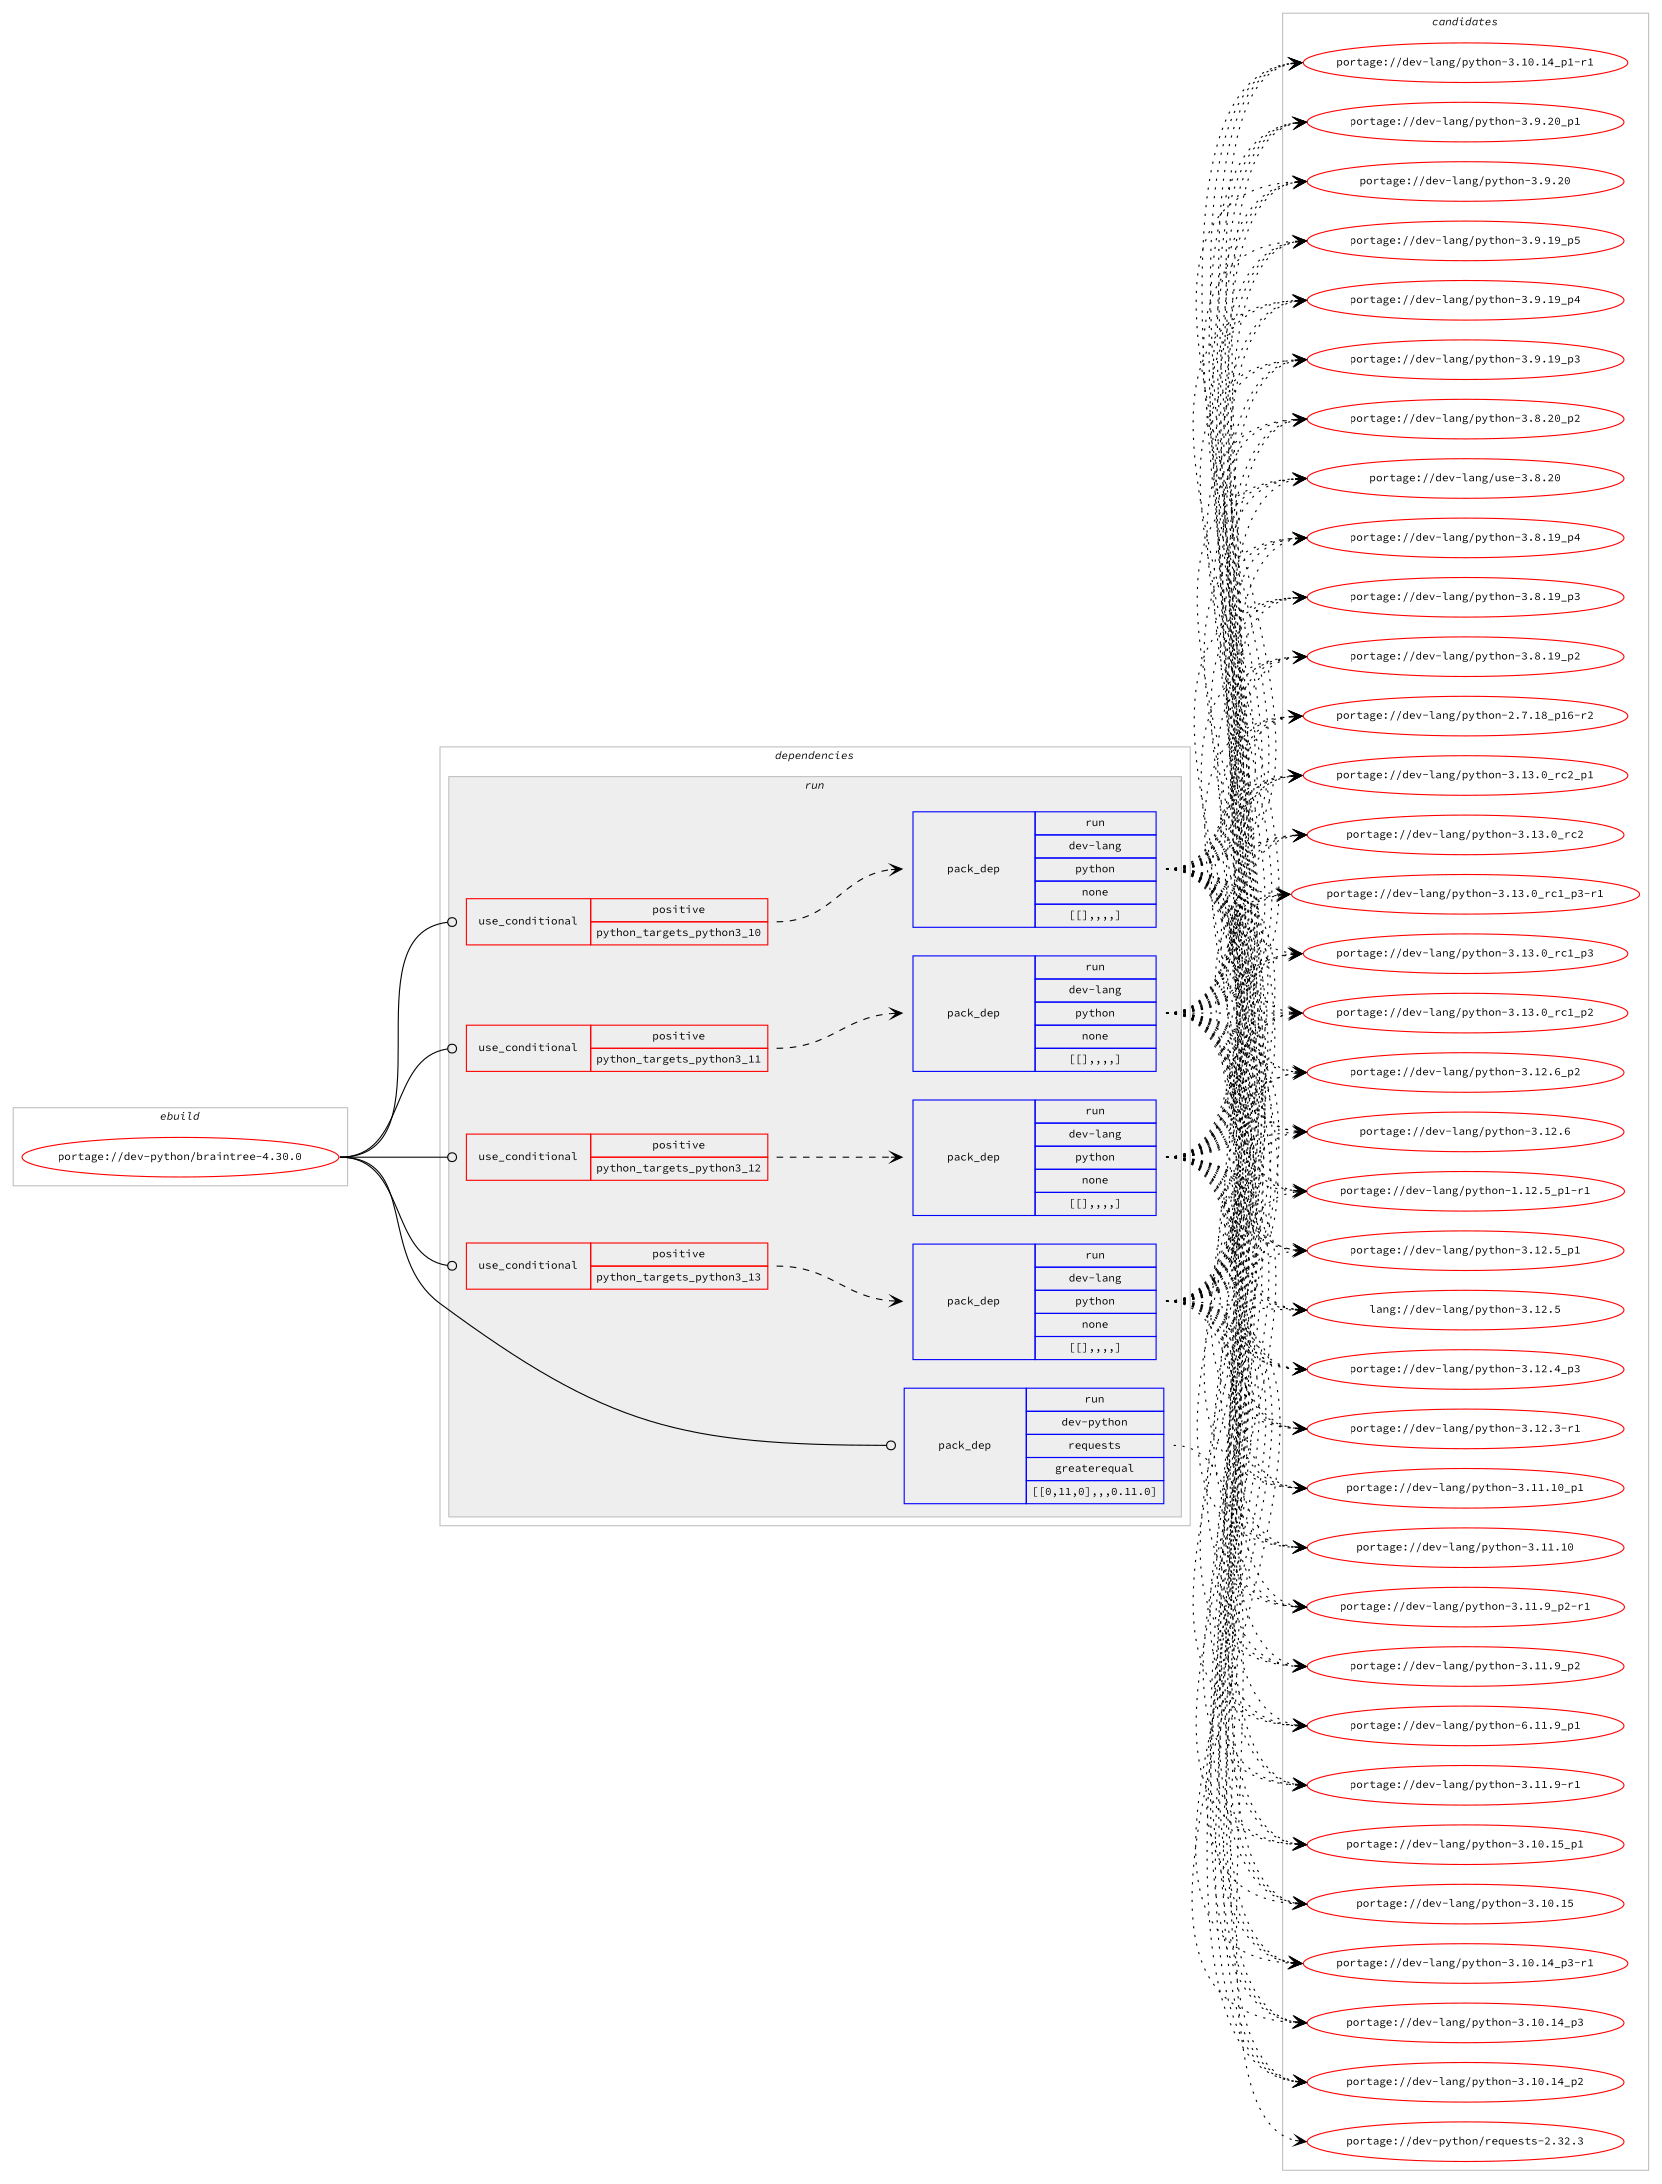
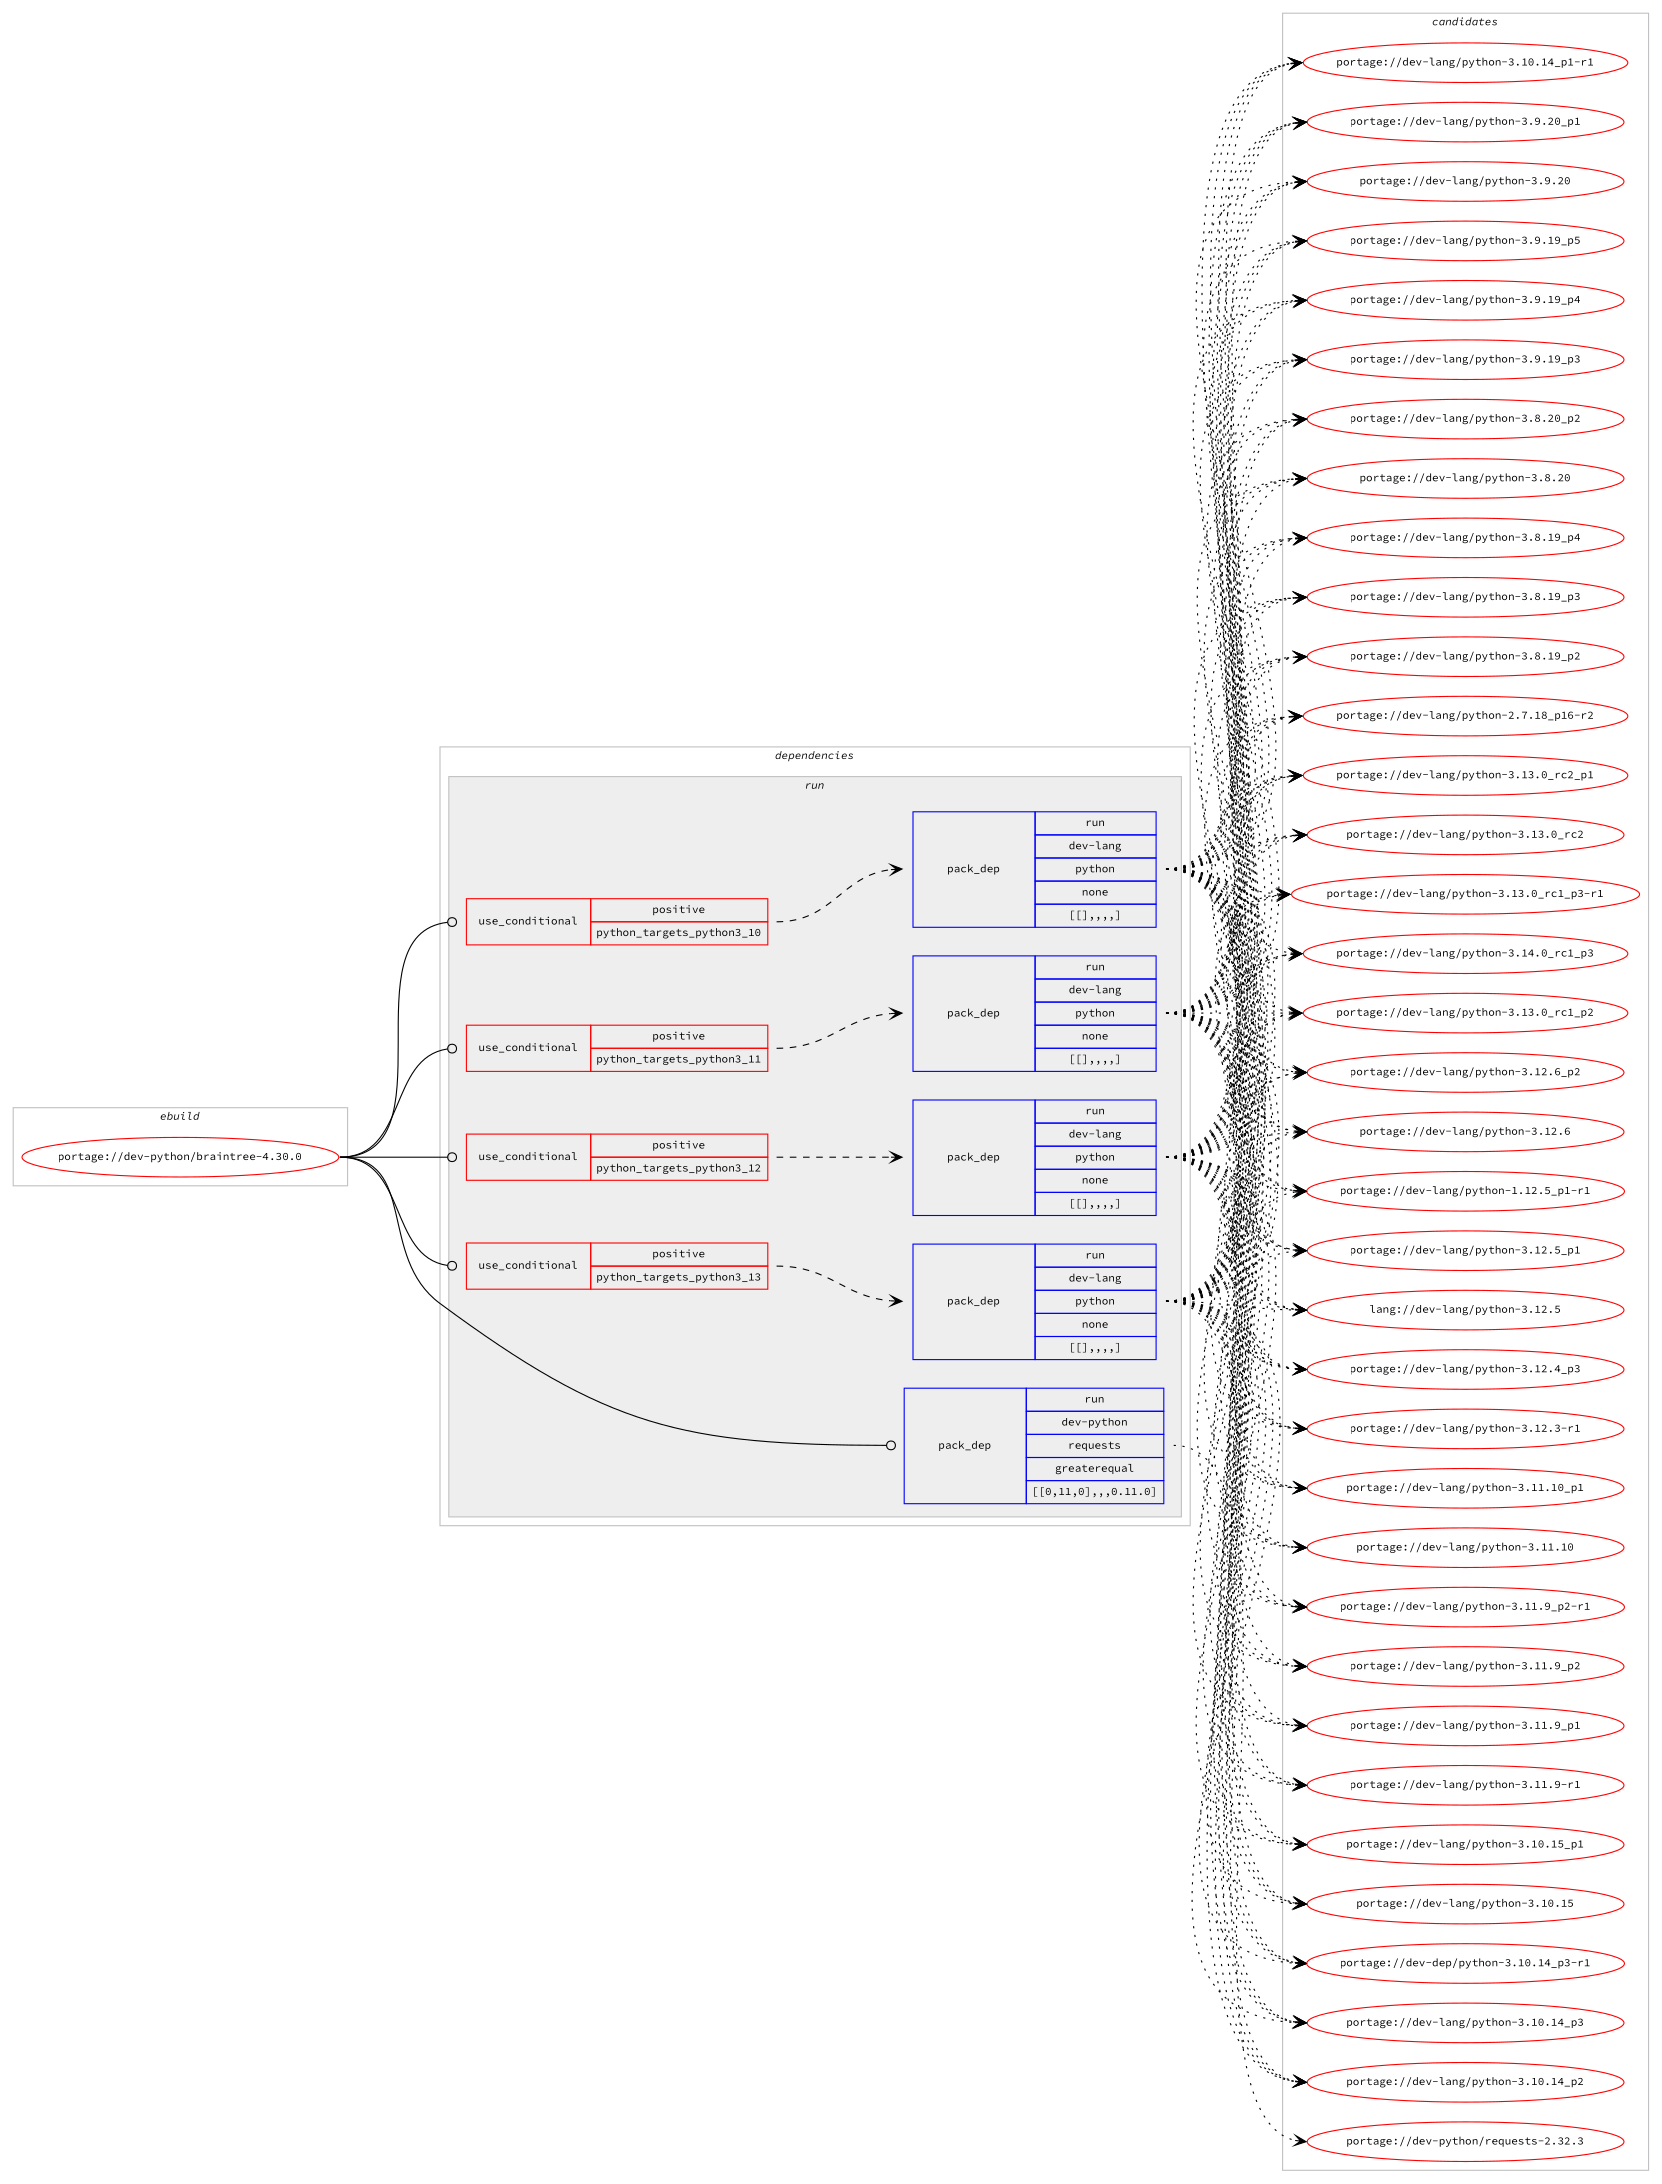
node "portage://dev-lang/use-3.8.20": label "portage://dev-lang/use-3.8.20" -> "portage://dev-lang/python-3.8.20"
node "portage://dev-lang/python-3.13.0_rc1_p3": label "portage://dev-lang/python-3.13.0_rc1_p3" -> "portage://dev-lang/python-3.14.0_rc1_p3"
node "portage://dev-lang/python-6.11.9_p1": label "portage://dev-lang/python-6.11.9_p1" -> "portage://dev-lang/python-3.11.9_p1"
node "portage://dev-lang/python-3.10.14_p3-r1": label "portage://dev-lang/python-3.10.14_p3-r1" -> "portage://dev-dep/python-3.10.14_p3-r1"
